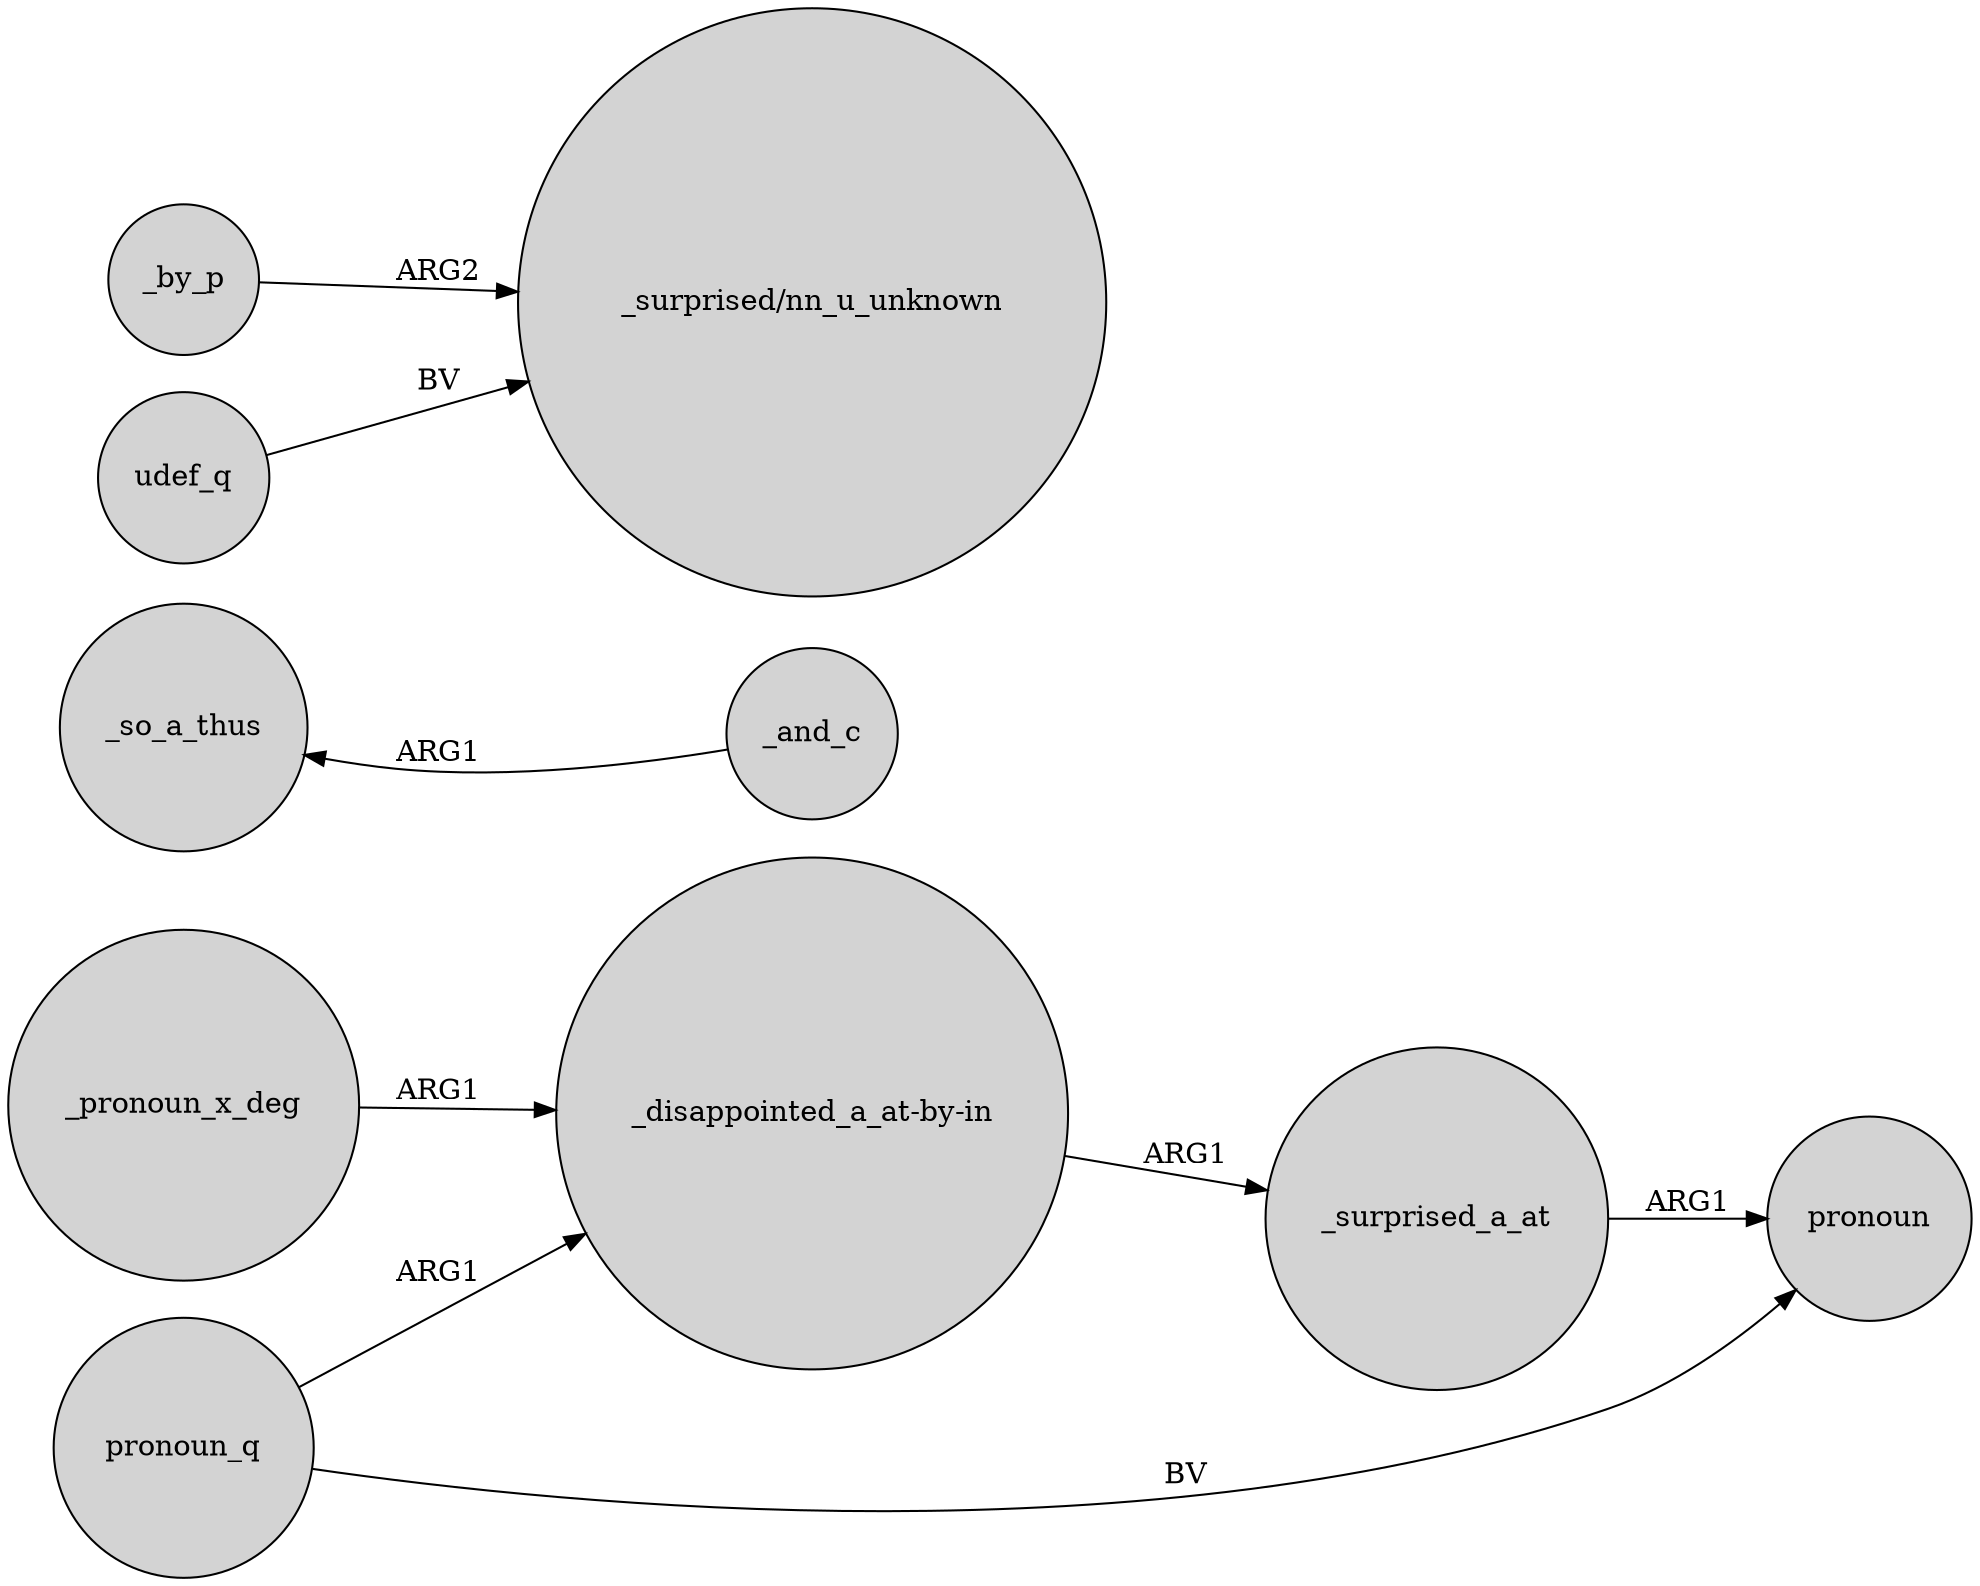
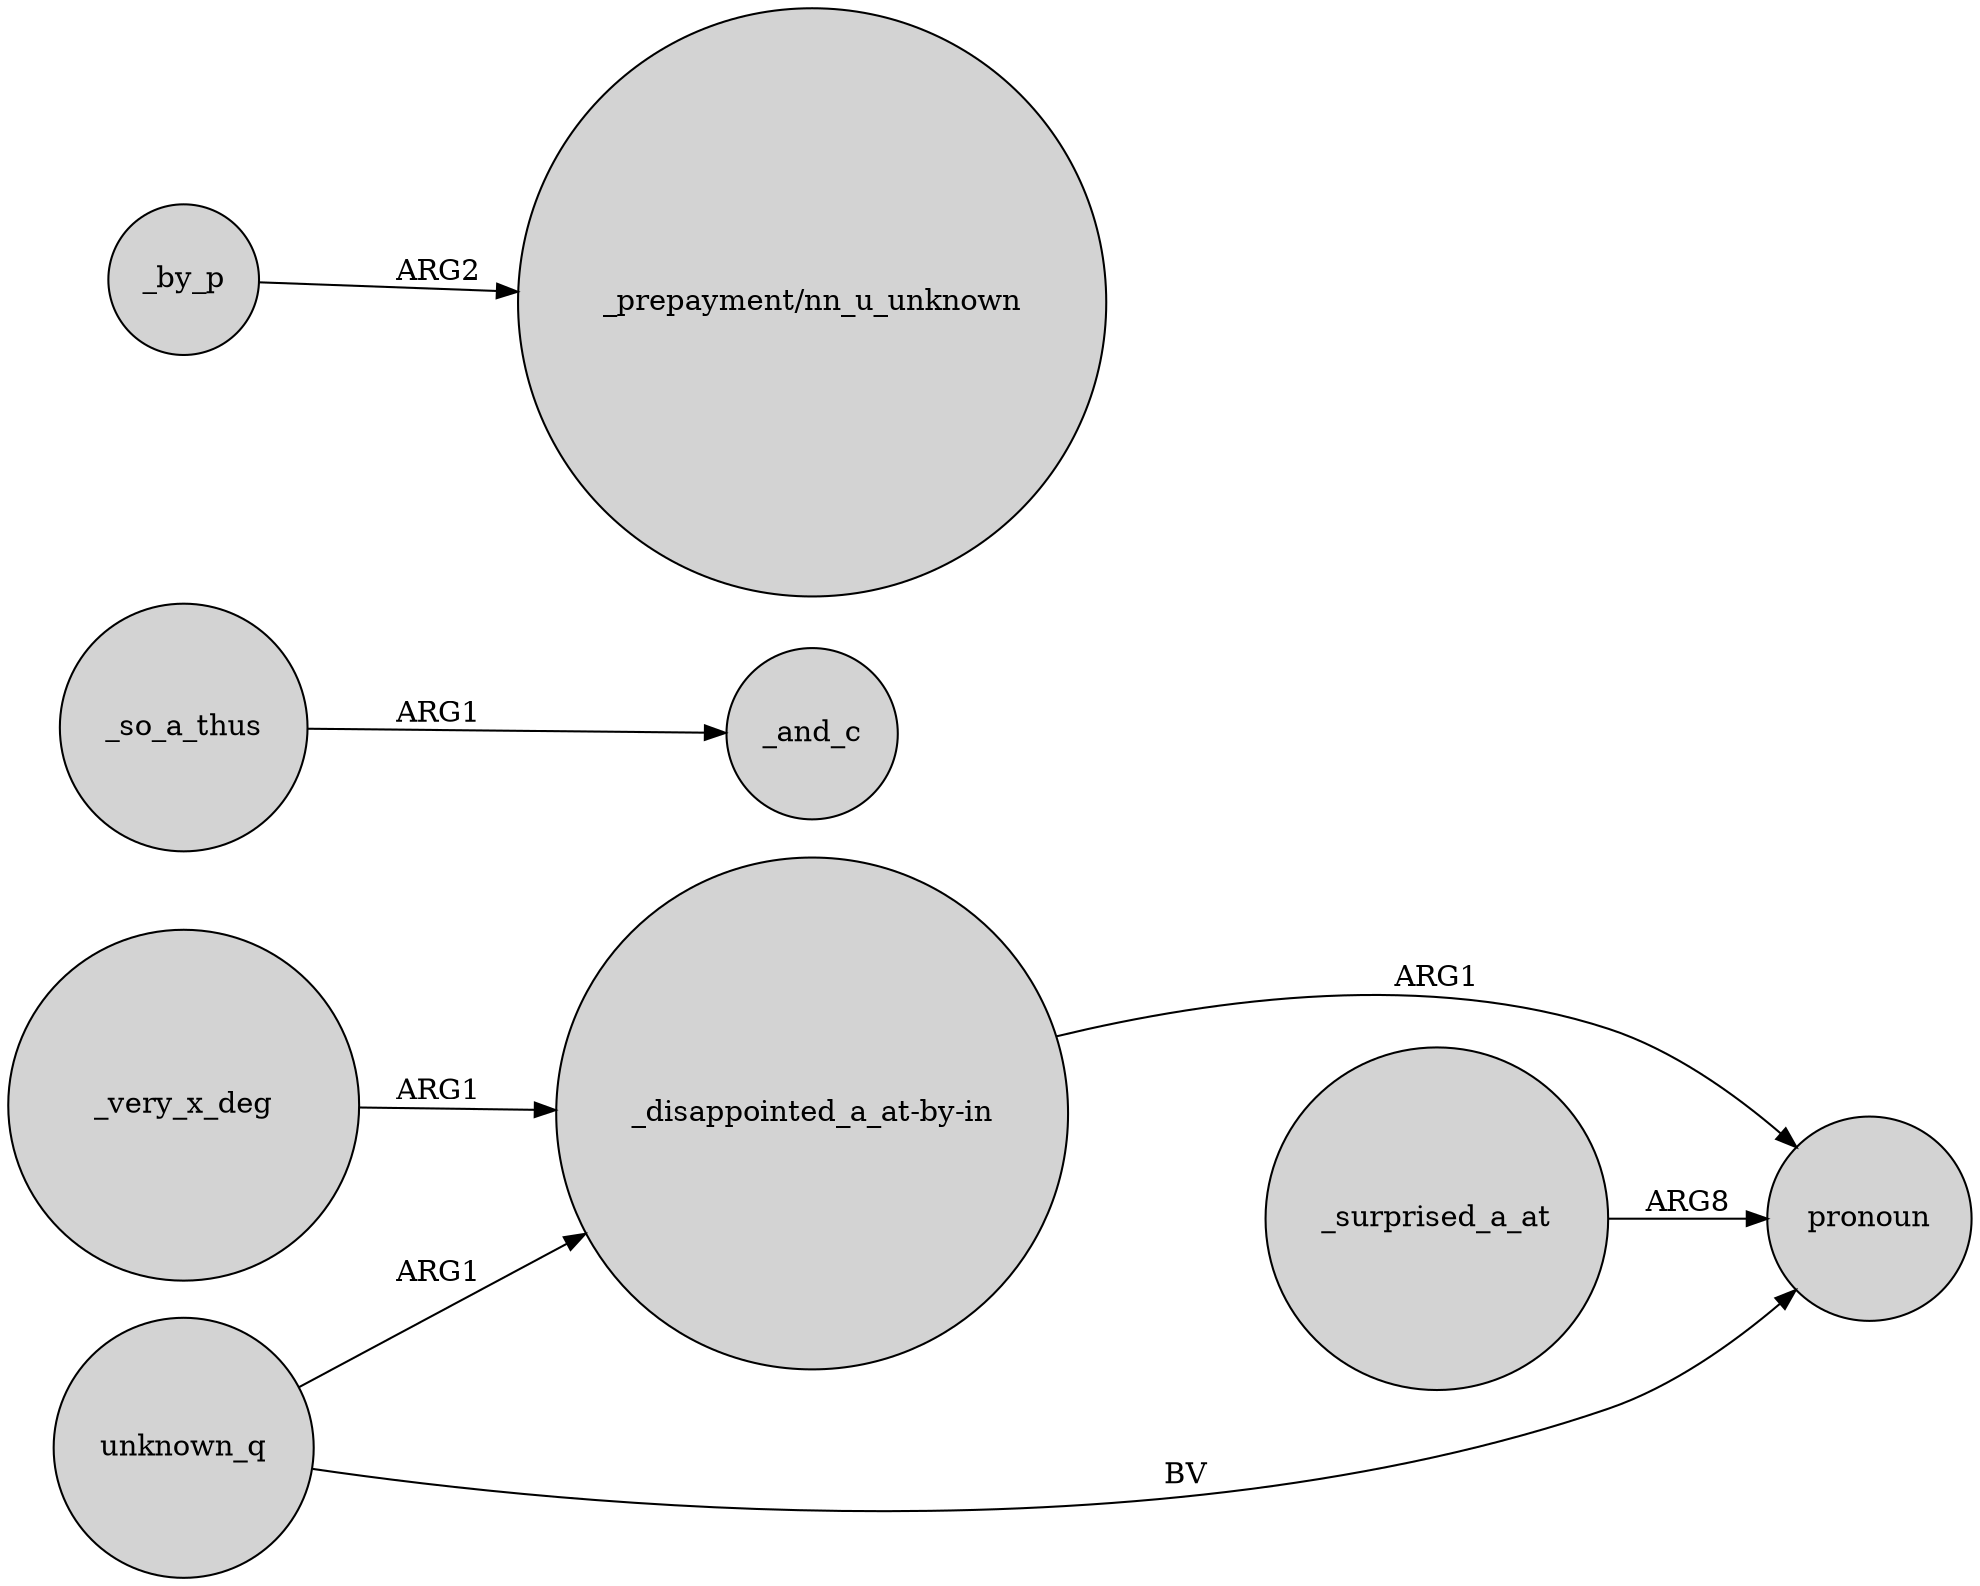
node "_surprised/nn_u_unknown": label "_surprised/nn_u_unknown" -> "_prepayment/nn_u_unknown"
node "udef_q": removed
edge "_and_c" -> "_so_a_thus": reversed
node "_pronoun_x_deg": label "_pronoun_x_deg" -> "_very_x_deg"
edge "_disappointed_a_at-by-in" -> "_surprised_a_at": now "_disappointed_a_at-by-in" -> "pronoun"
edge "_surprised_a_at" -> "pronoun": label "ARG1" -> "ARG8"
node "pronoun_q": label "pronoun_q" -> "unknown_q"
